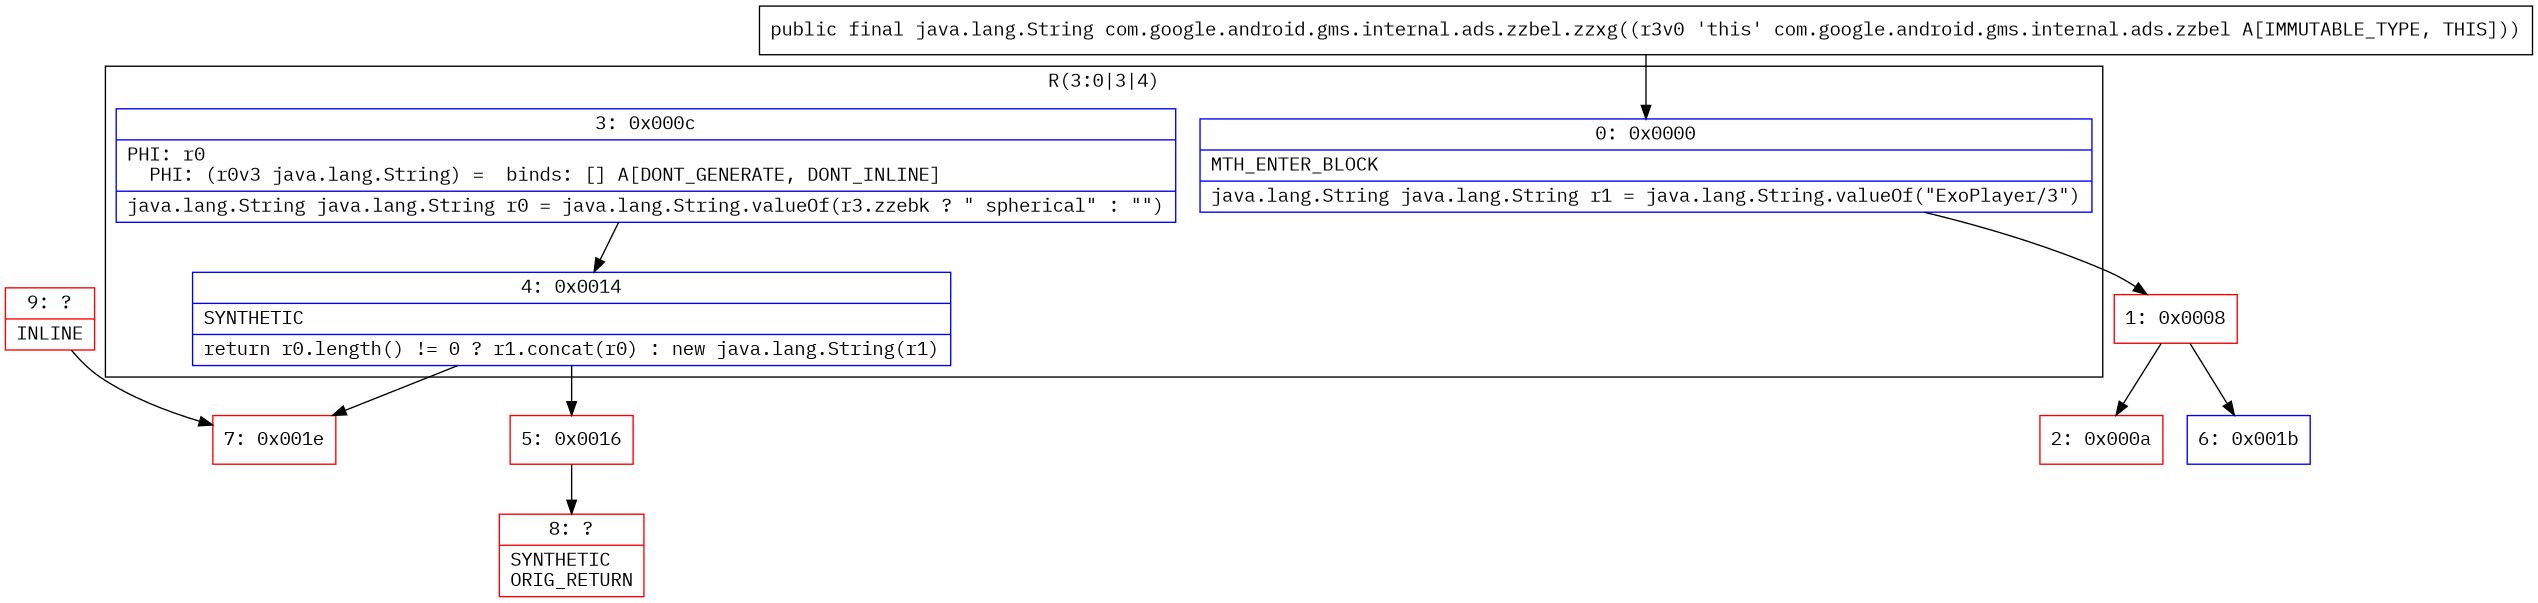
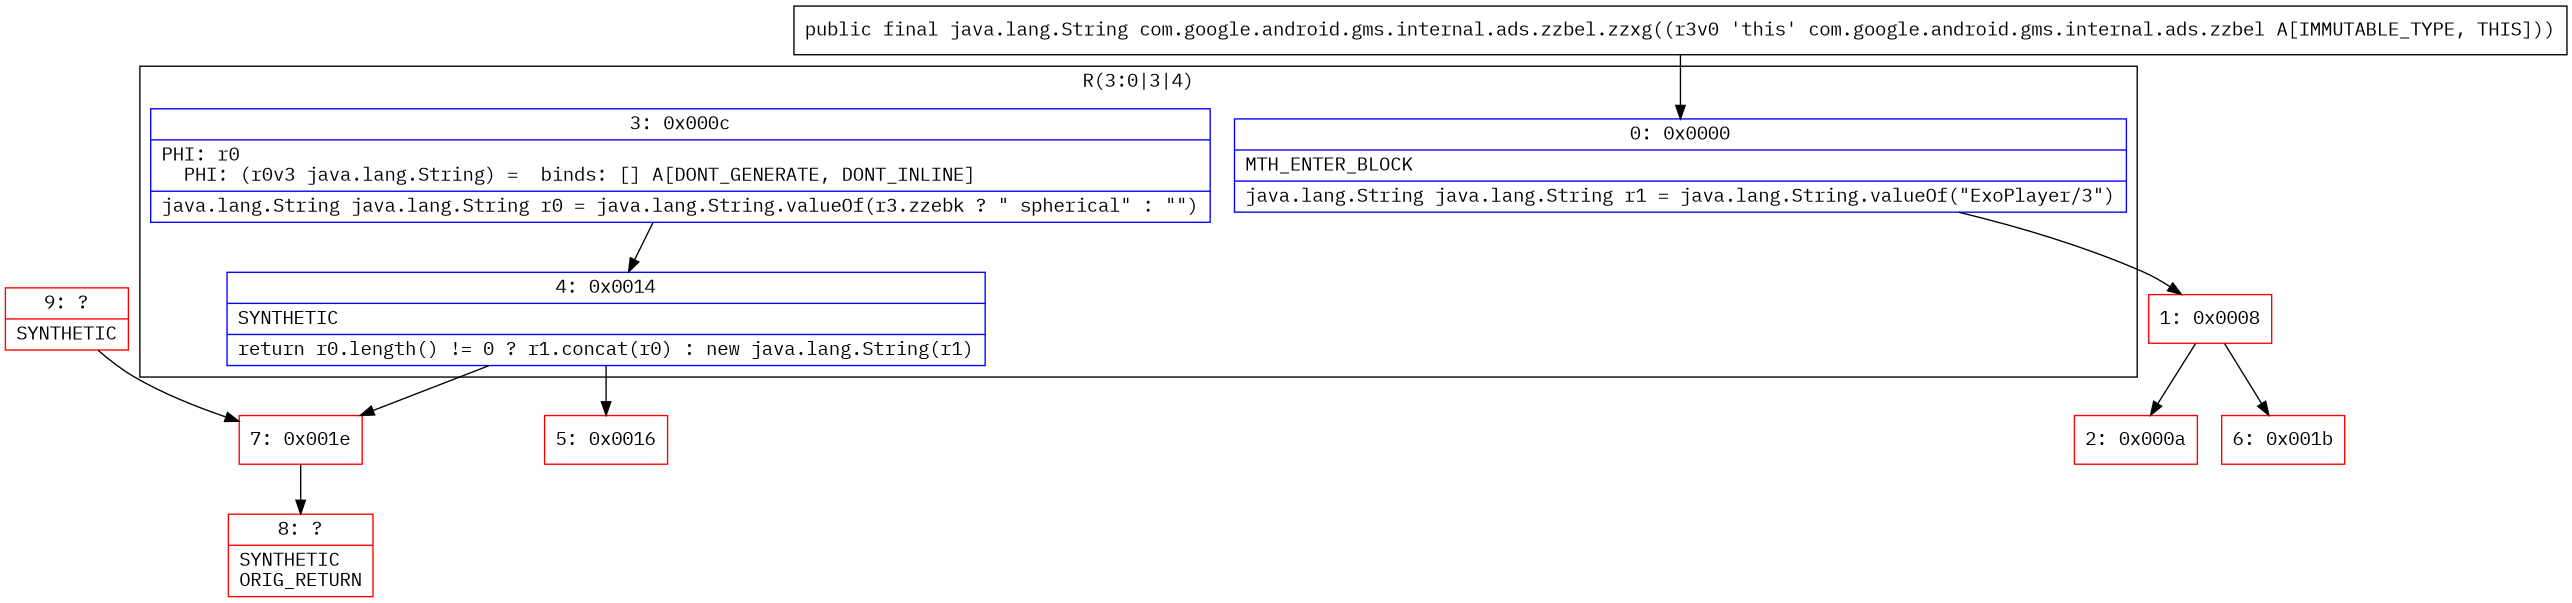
node "9: ?": text "INLINE" -> "SYNTHETIC"
node "6: 0x001b": color blue -> red
edge "5: 0x0016" -> "8: ?": now "7: 0x001e" -> "8: ?"
